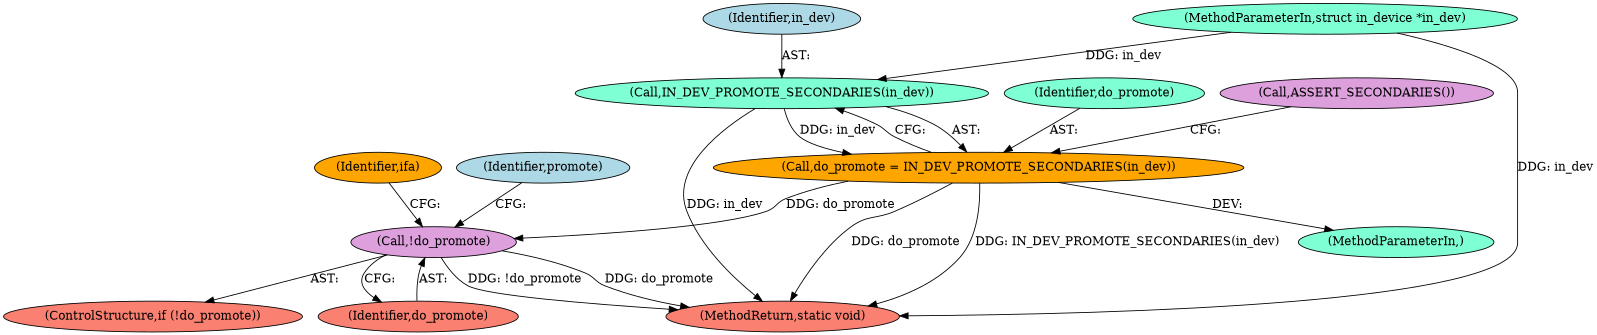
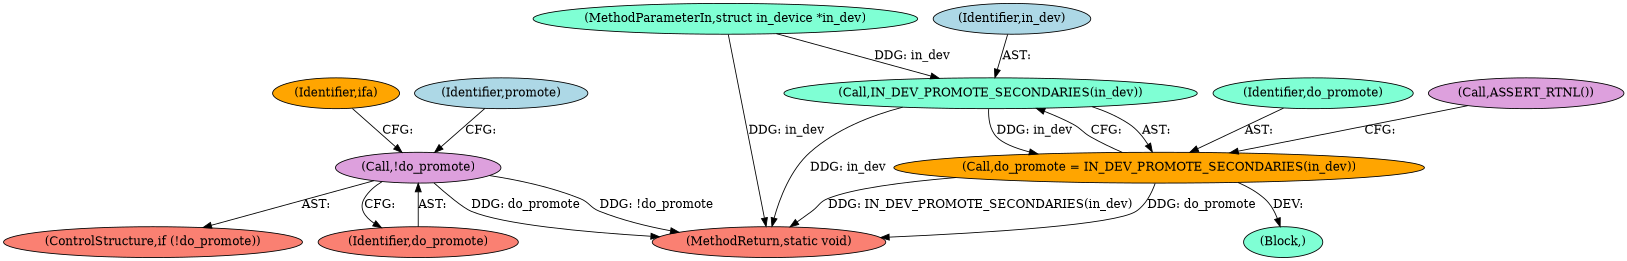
node "(Call,ASSERT_SECONDARIES())": label "(Call,ASSERT_SECONDARIES())" -> "(Call,ASSERT_RTNL())"
edge "(Call,do_promote = IN_DEV_PROMOTE_SECONDARIES(in_dev))" -> "(Call,!do_promote)": removed, label "DDG: do_promote"
node "(MethodParameterIn,)": label "(MethodParameterIn,)" -> "(Block,)"
